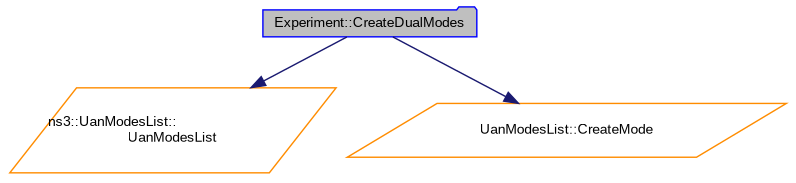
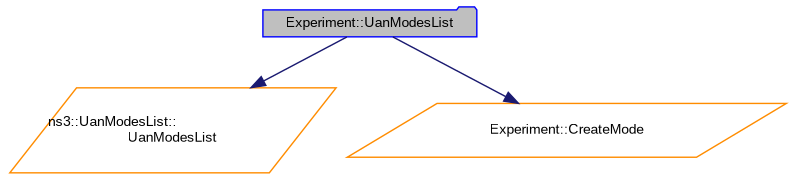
node "Experiment::CreateDualModes": label "Experiment::CreateDualModes" -> "Experiment::UanModesList"
node "UanModesList::CreateMode": label "UanModesList::CreateMode" -> "Experiment::CreateMode"
